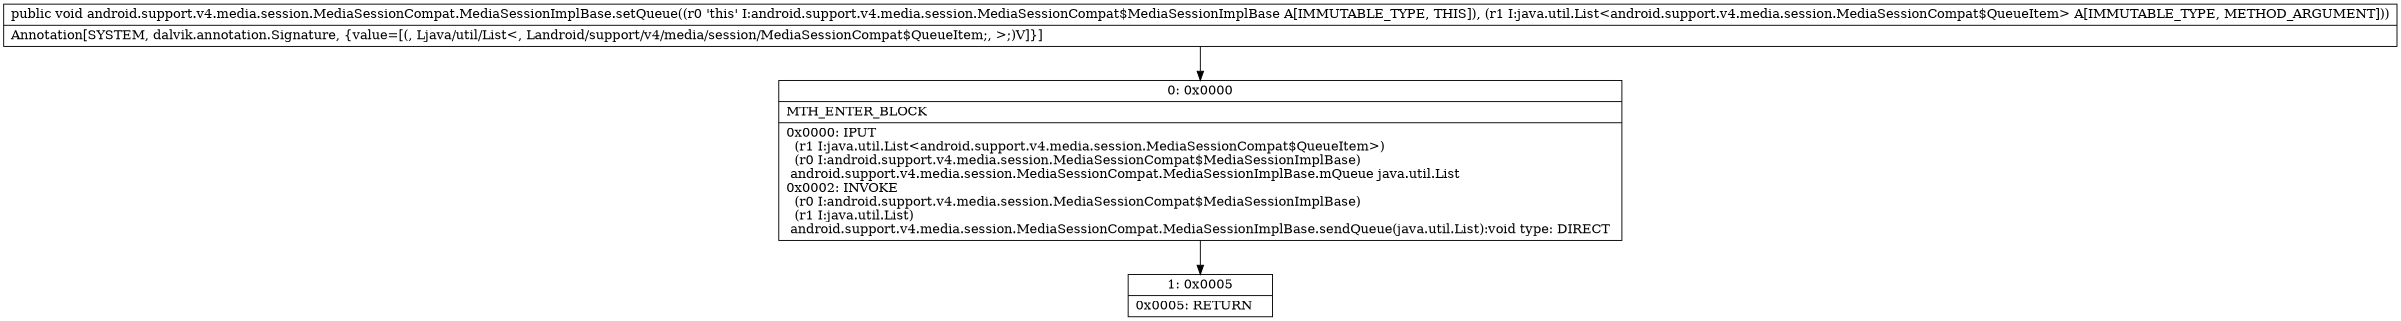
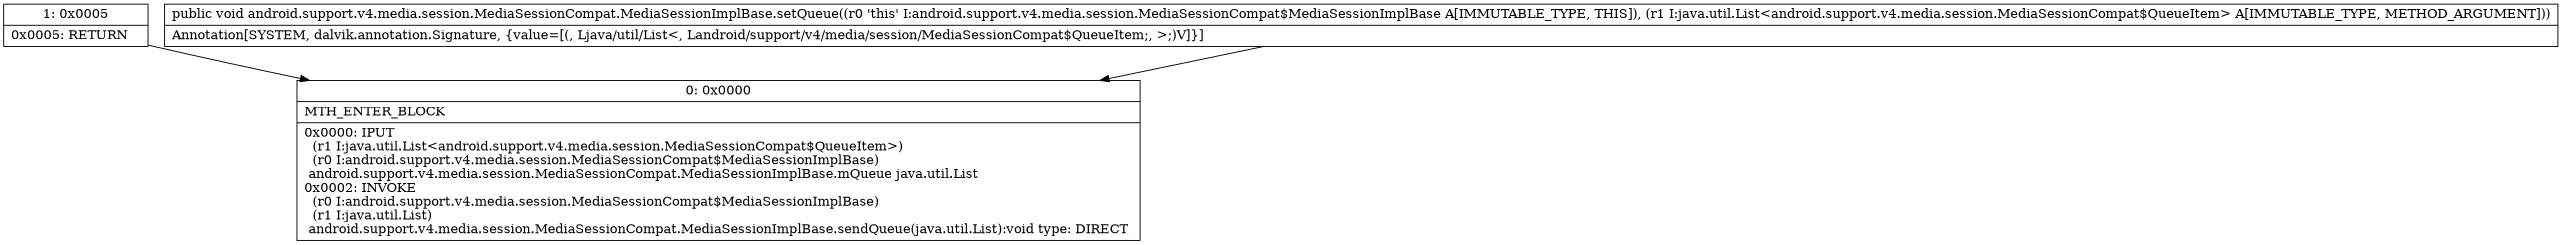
edge "0: 0x0000" -> "1: 0x0005": reversed
